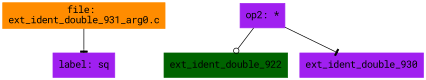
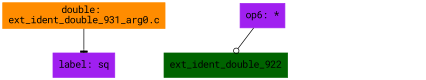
node "file: ext_ident_double_931_arg0.c": label "file: ext_ident_double_931_arg0.c" -> "double: ext_ident_double_931_arg0.c"
node "op2: *": label "op2: *" -> "op6: *"
node "ext_ident_double_930": removed
